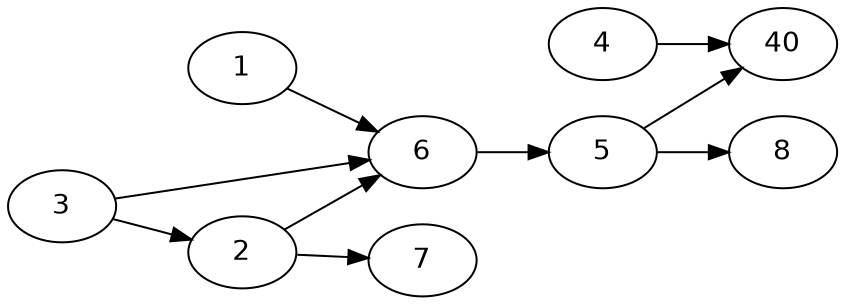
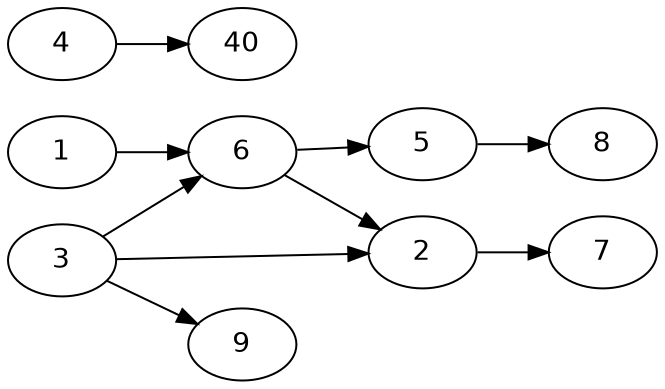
edge "5" -> "40": removed
edge "2" -> "6": reversed
node "9": added
